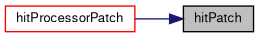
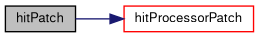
edge "hitProcessorPatch" -> "hitPatch": reversed
